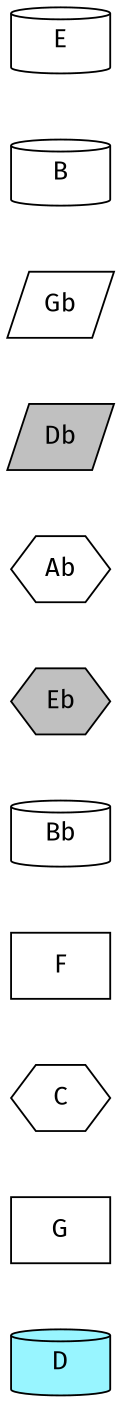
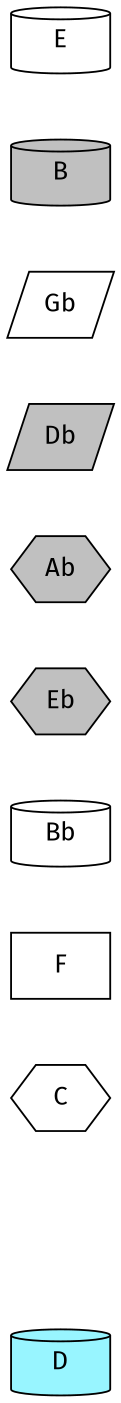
node "B": fillcolor white -> gray
node "Ab": fillcolor white -> gray
node "G": removed
